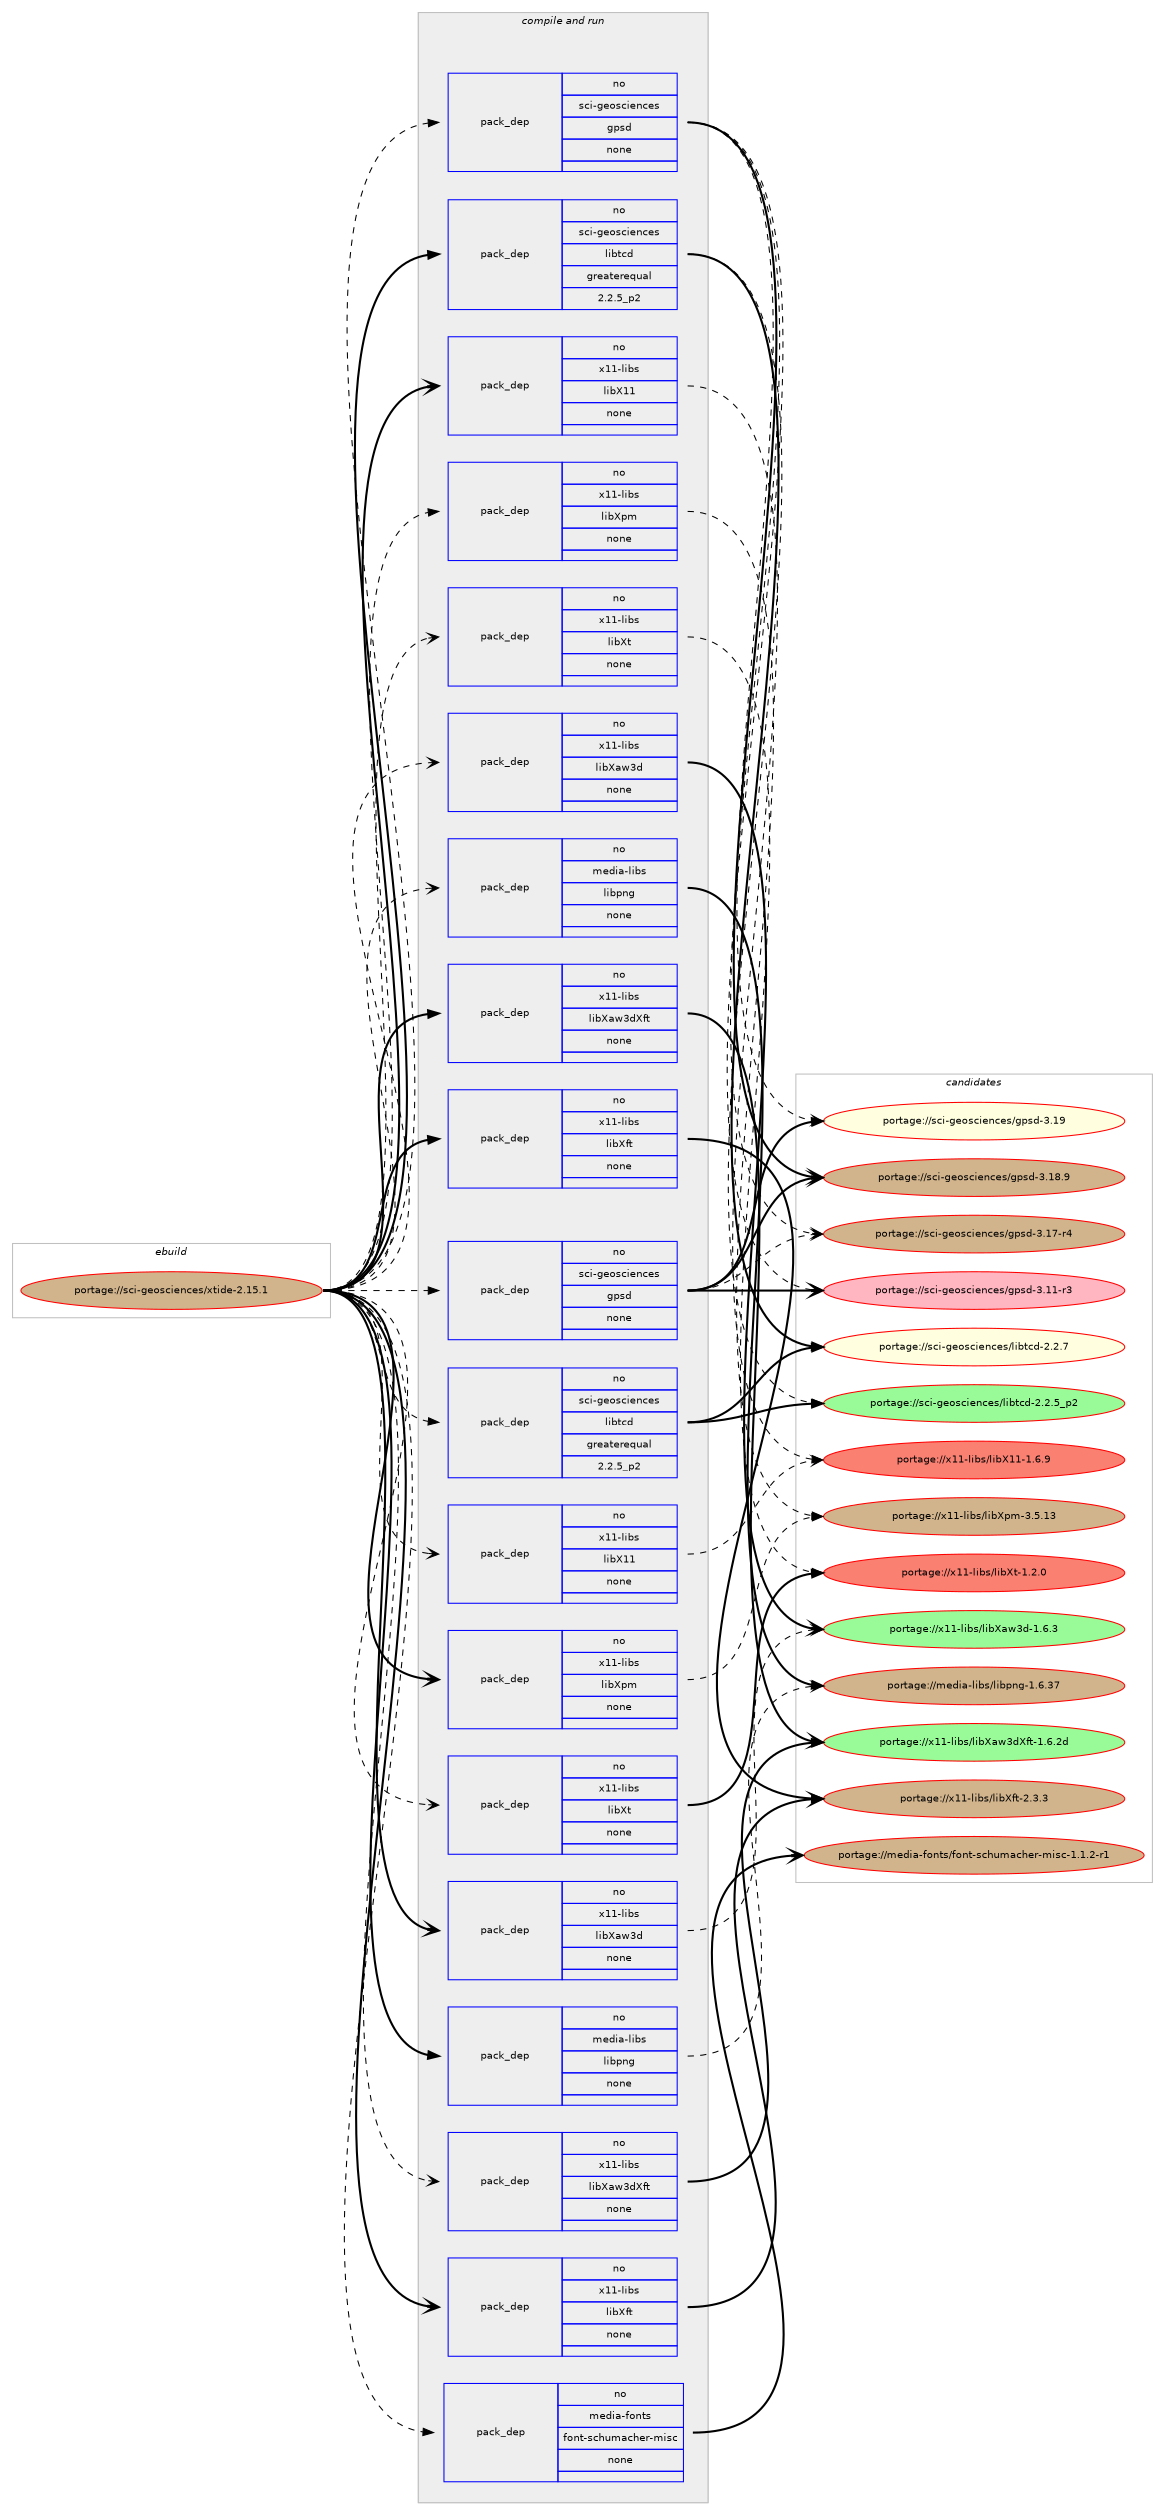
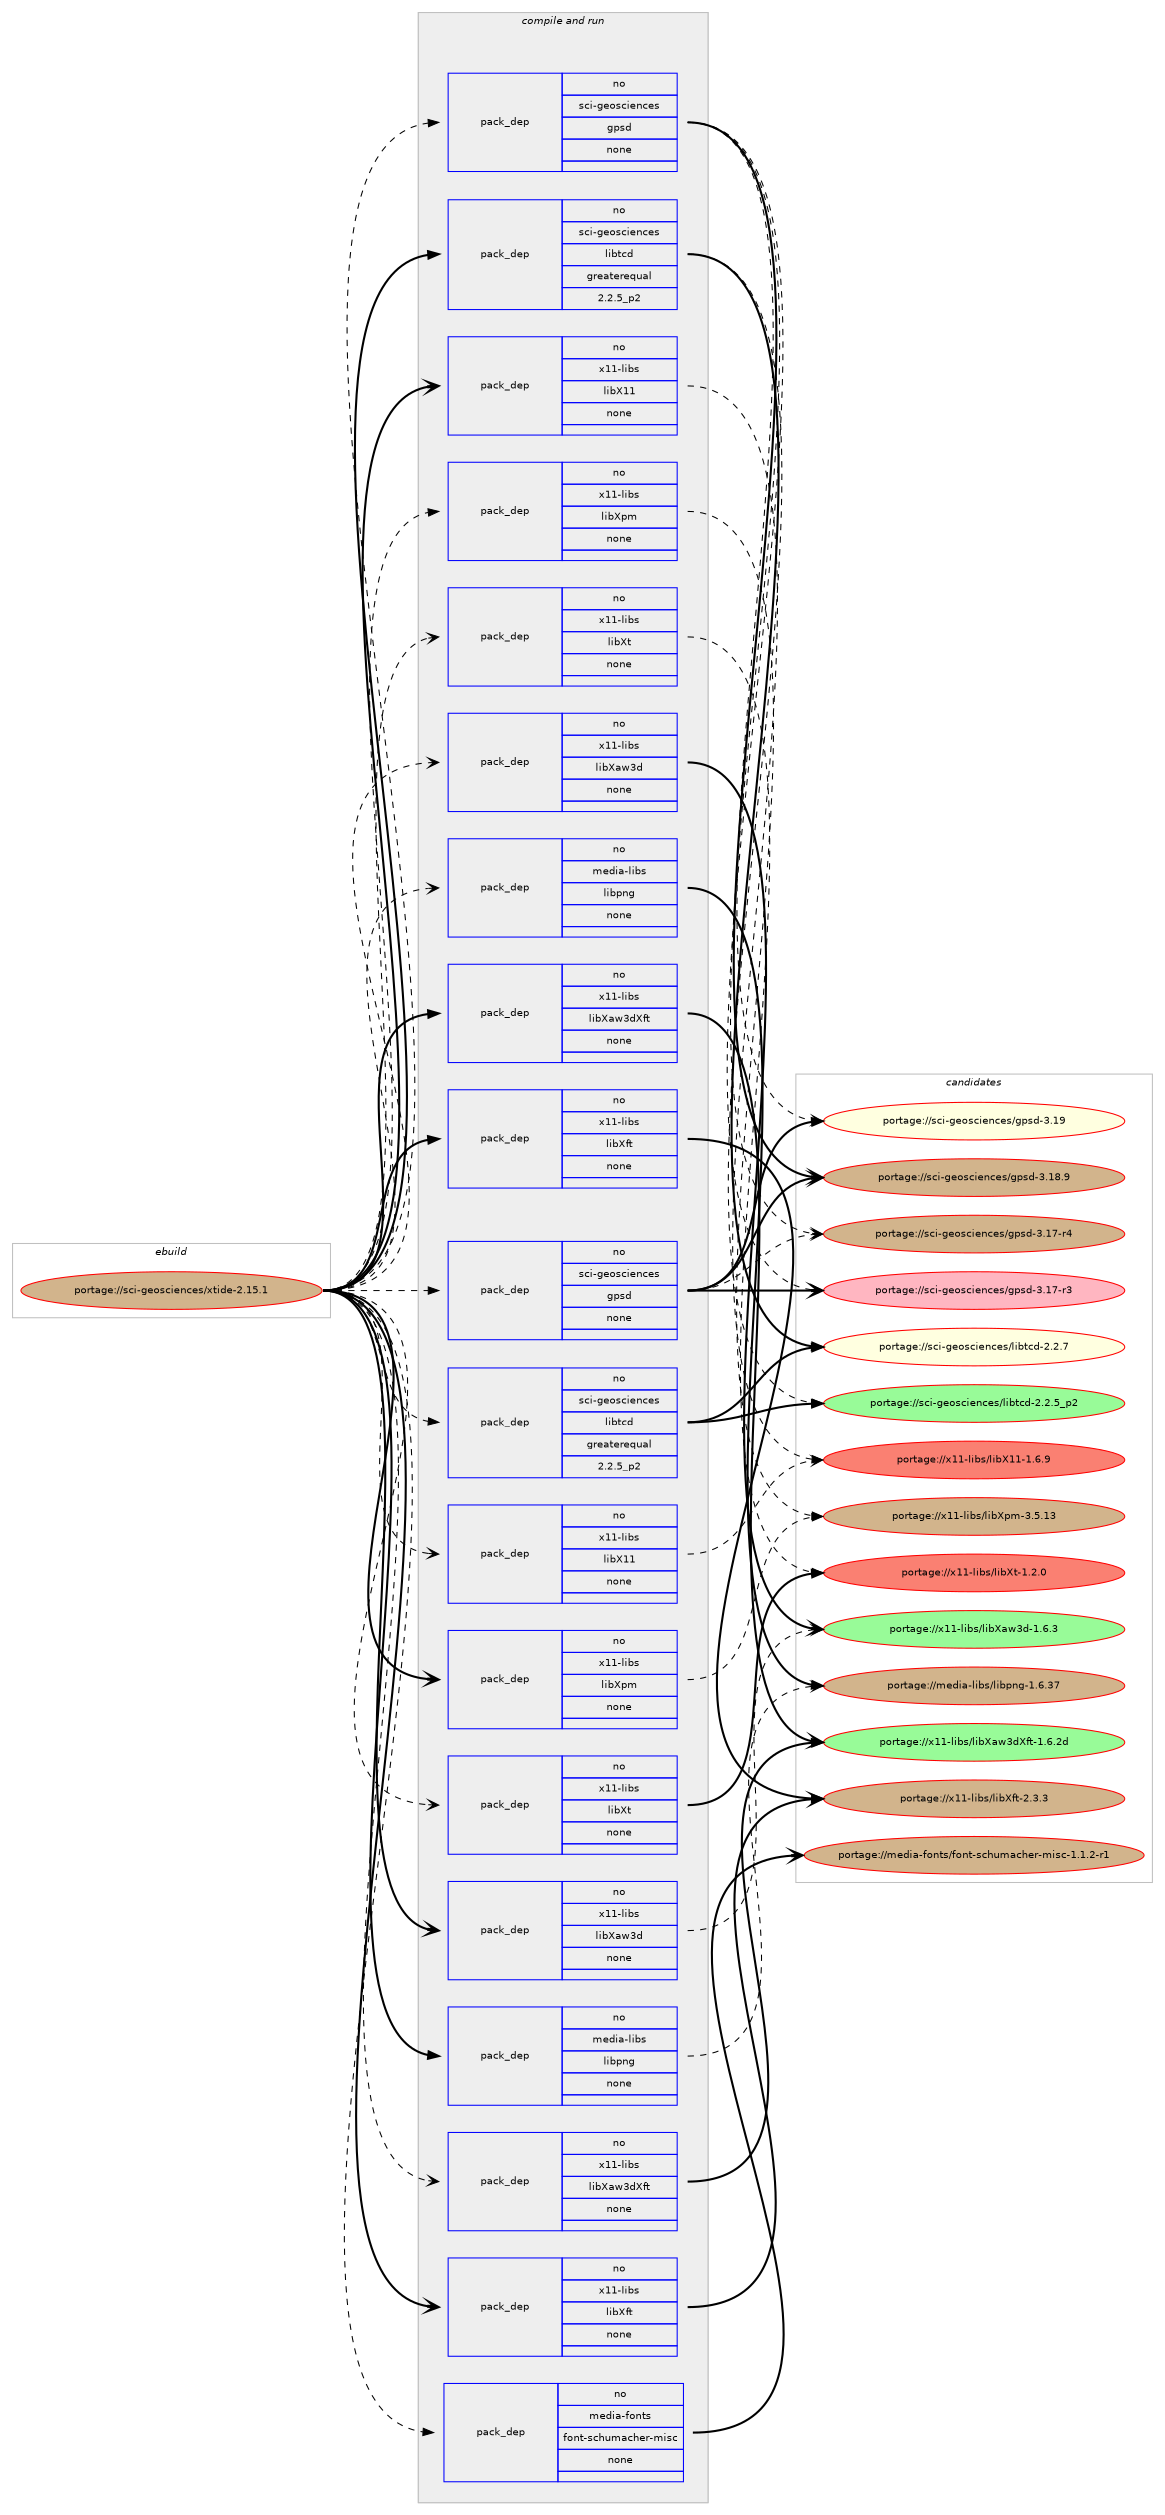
node "portage://sci-geosciences/gpsd-3.11-r3": label "portage://sci-geosciences/gpsd-3.11-r3" -> "portage://sci-geosciences/gpsd-3.17-r3"
